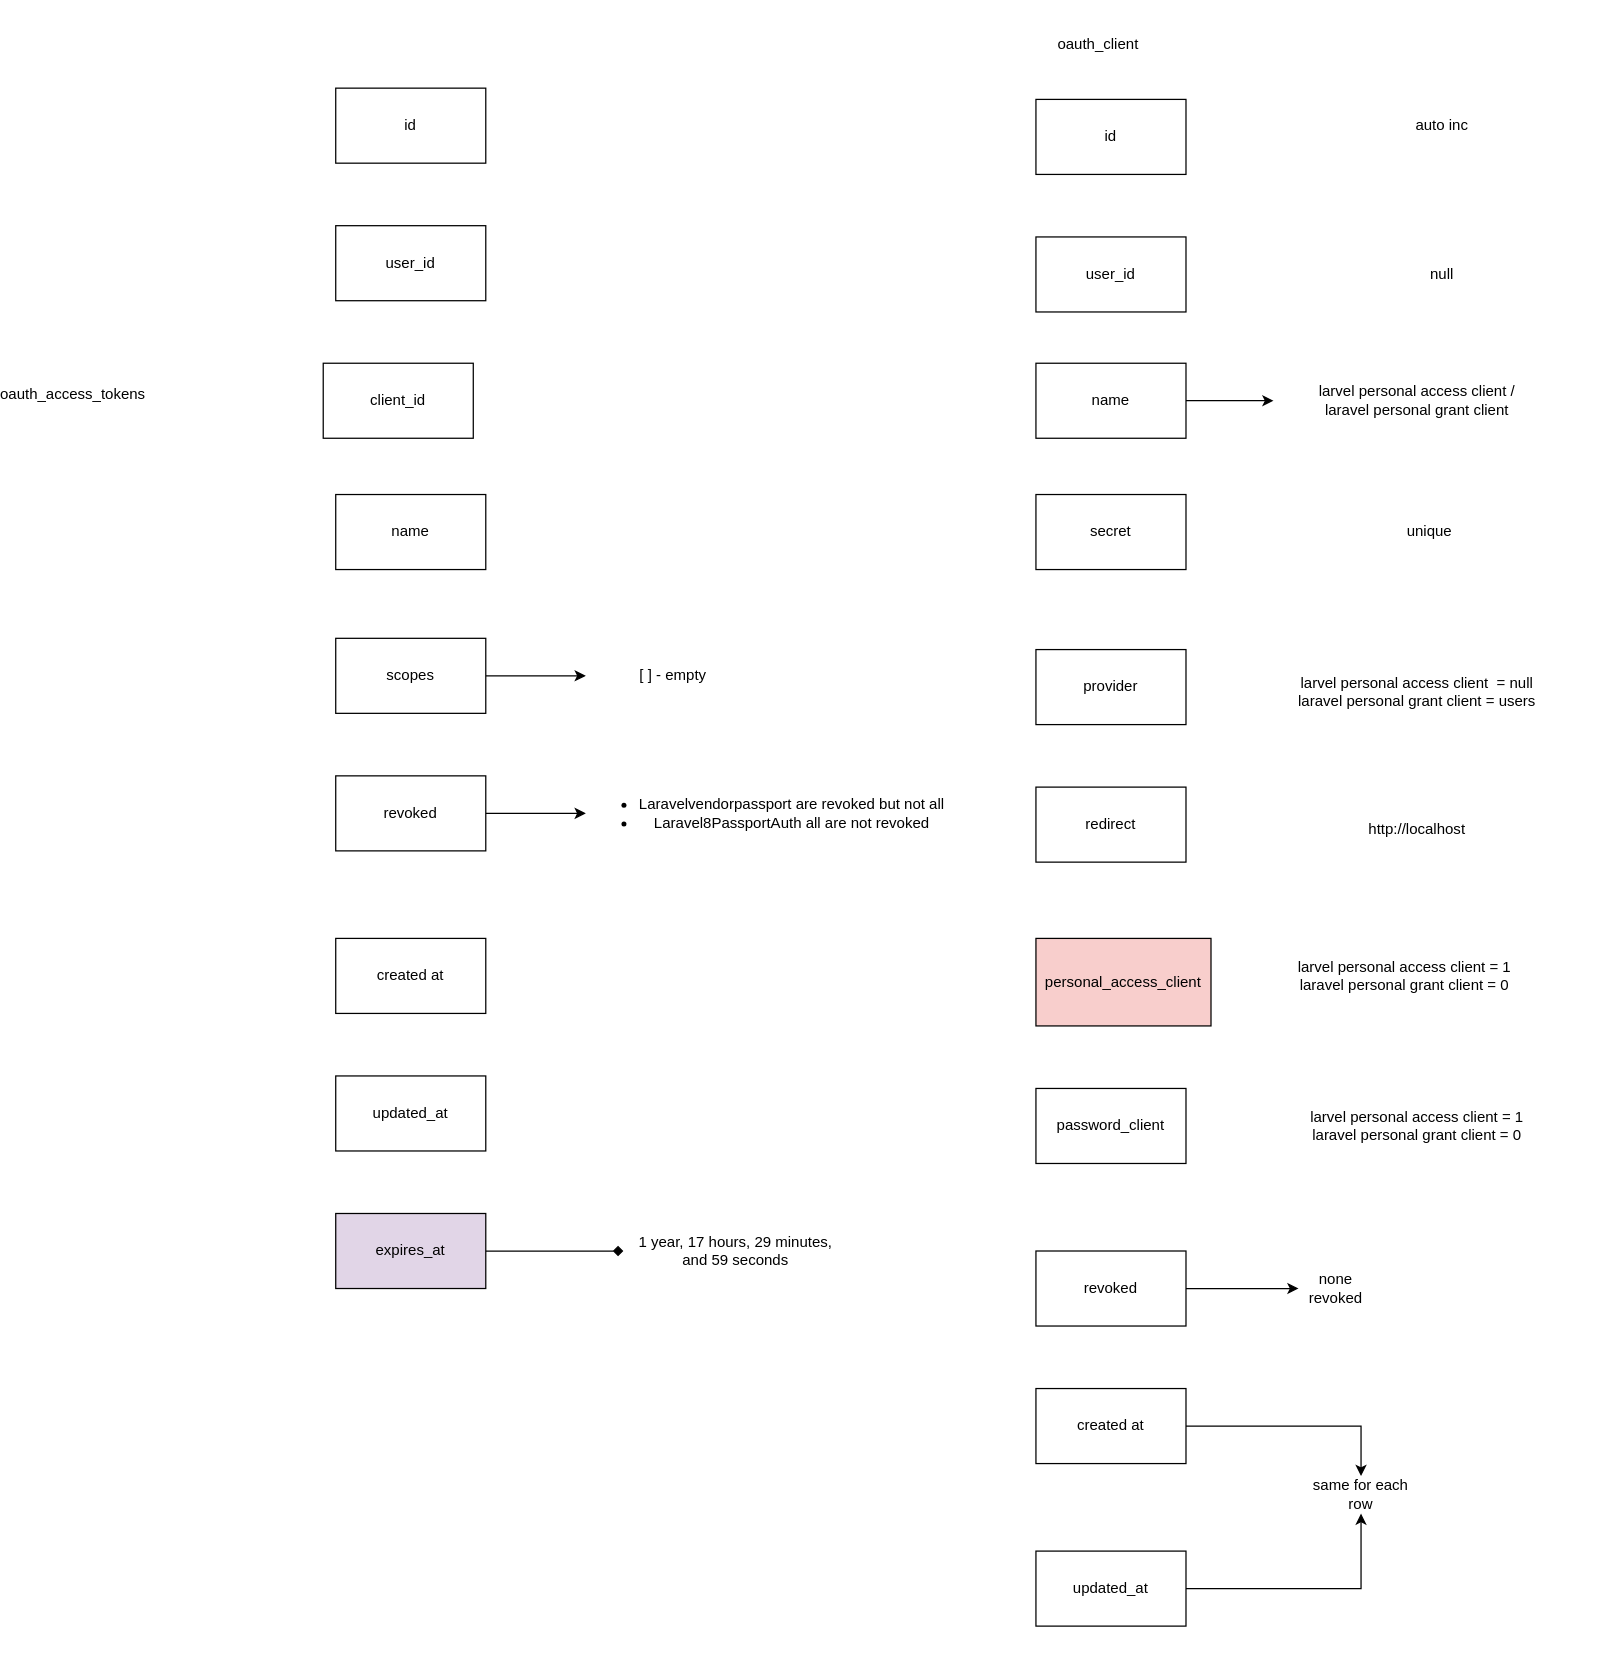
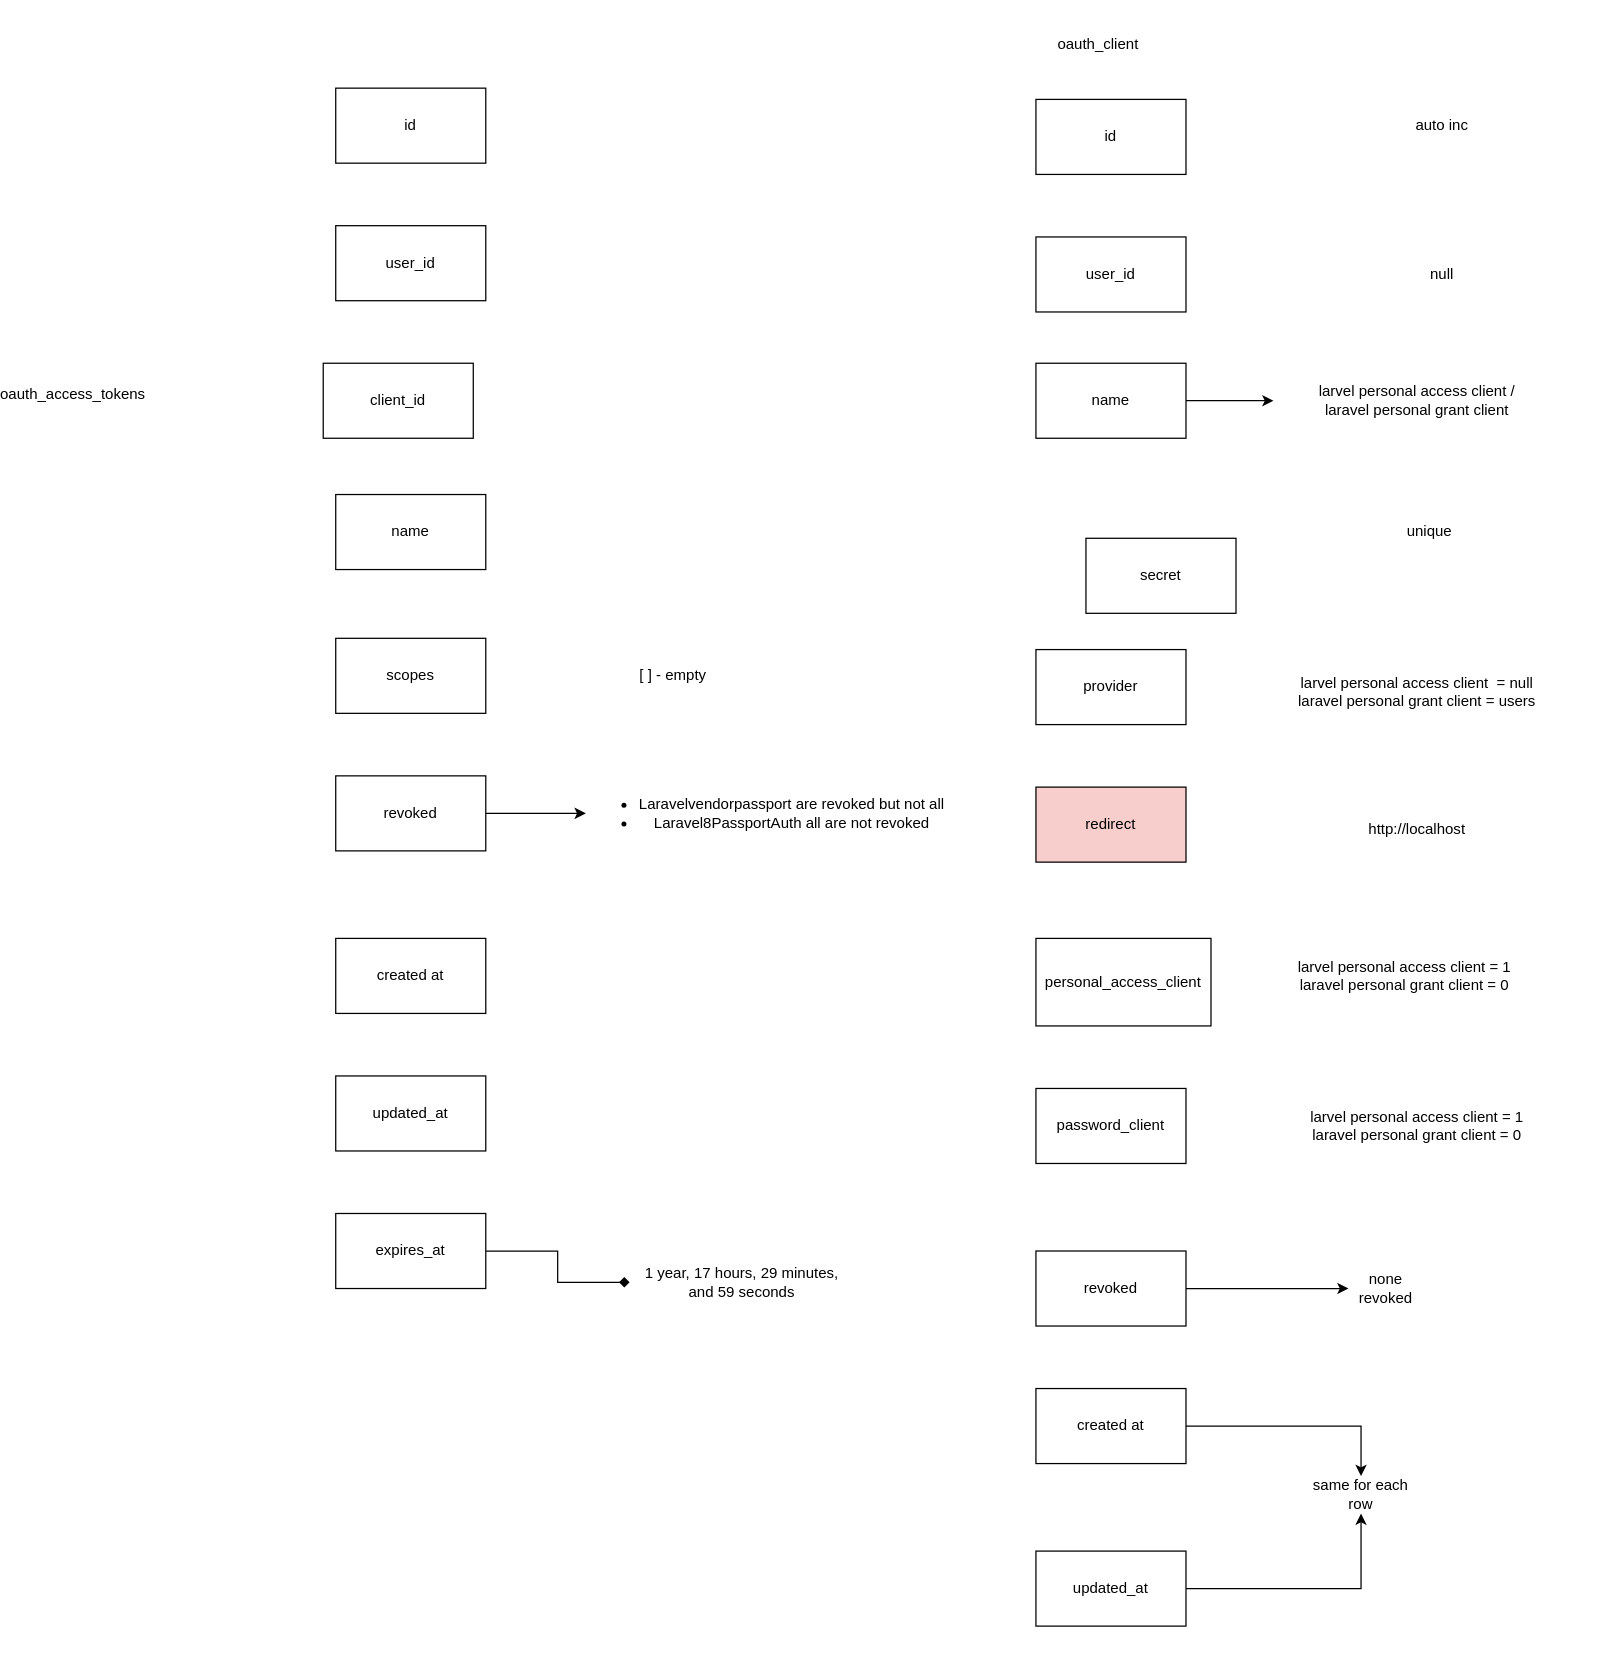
node "secret": moved (1111, 532) -> (1161, 576)
edge "scopes" -> "[ ] - empty": removed
node "redirect": fillcolor #ffffff -> #f8cecc
node "personal_access_client": fillcolor #f8cecc -> #ffffff
node "expires_at": fillcolor #e1d5e7 -> #ffffff
node "1 year, 17 hours, 29 minutes, and 59 seconds": moved (736, 1251) -> (742, 1282)
node "none revoked": moved (1336, 1288) -> (1386, 1288)
